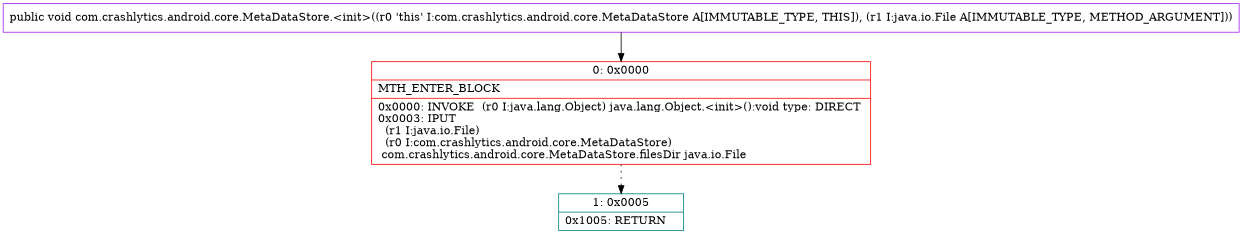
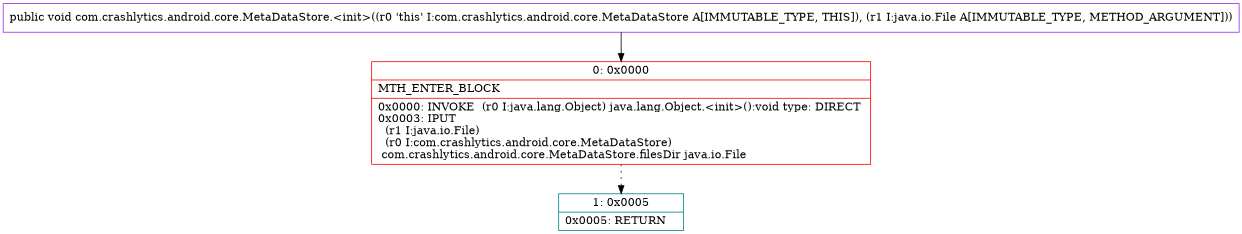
node "1: 0x0005": text "0x1005: RETURN" -> "0x0005: RETURN"
